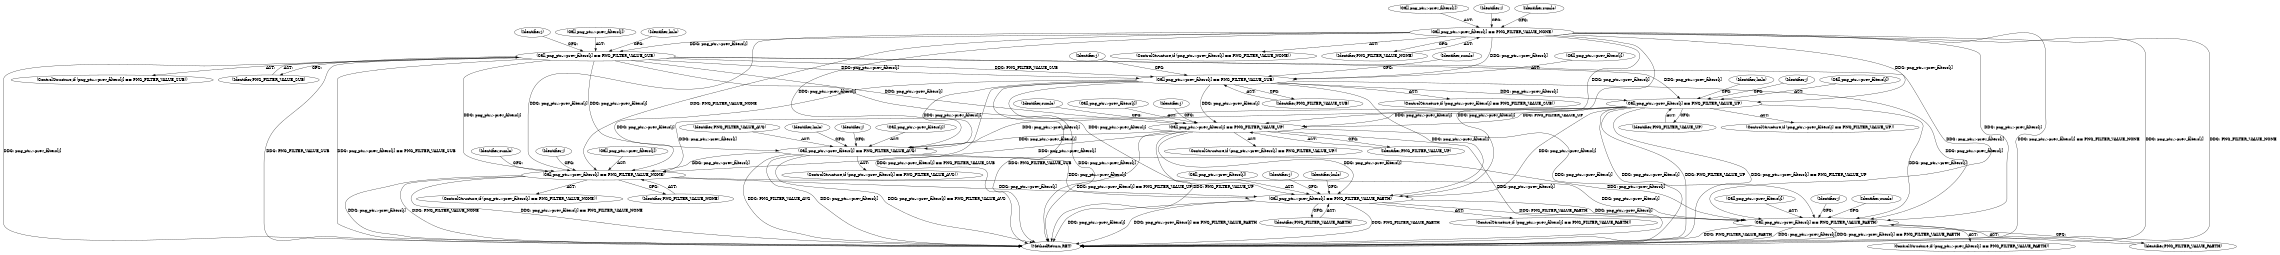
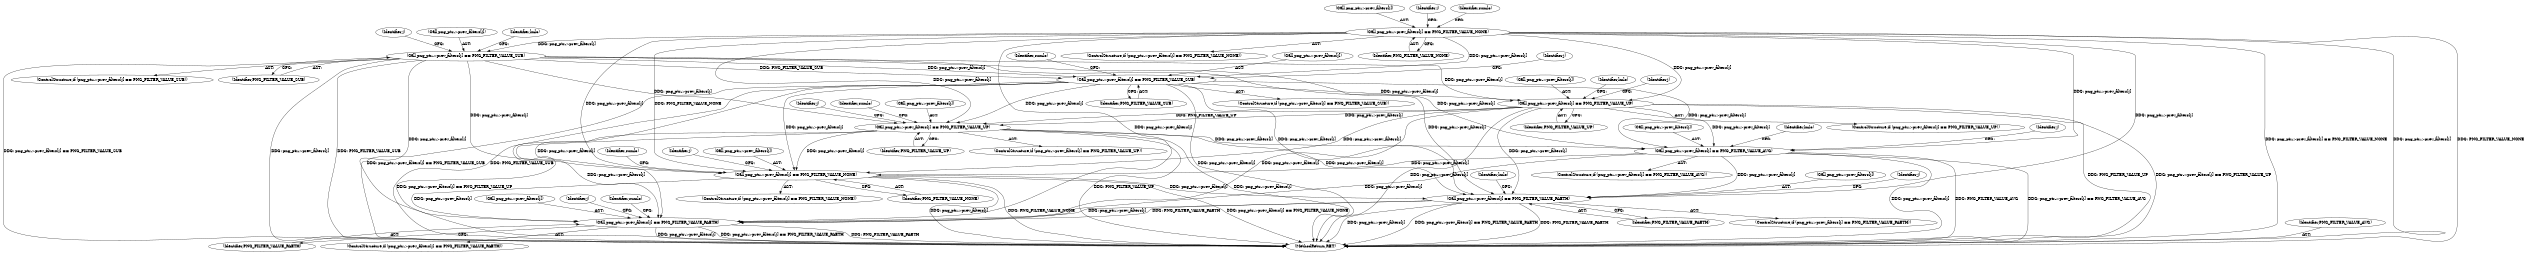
edge "(Identifier,PNG_FILTER_VALUE_AVG)" -> "(Call,png_ptr->prev_filters[j] == PNG_FILTER_VALUE_AVG)": now "(Identifier,PNG_FILTER_VALUE_AVG)" -> "(MethodReturn,RET)"
